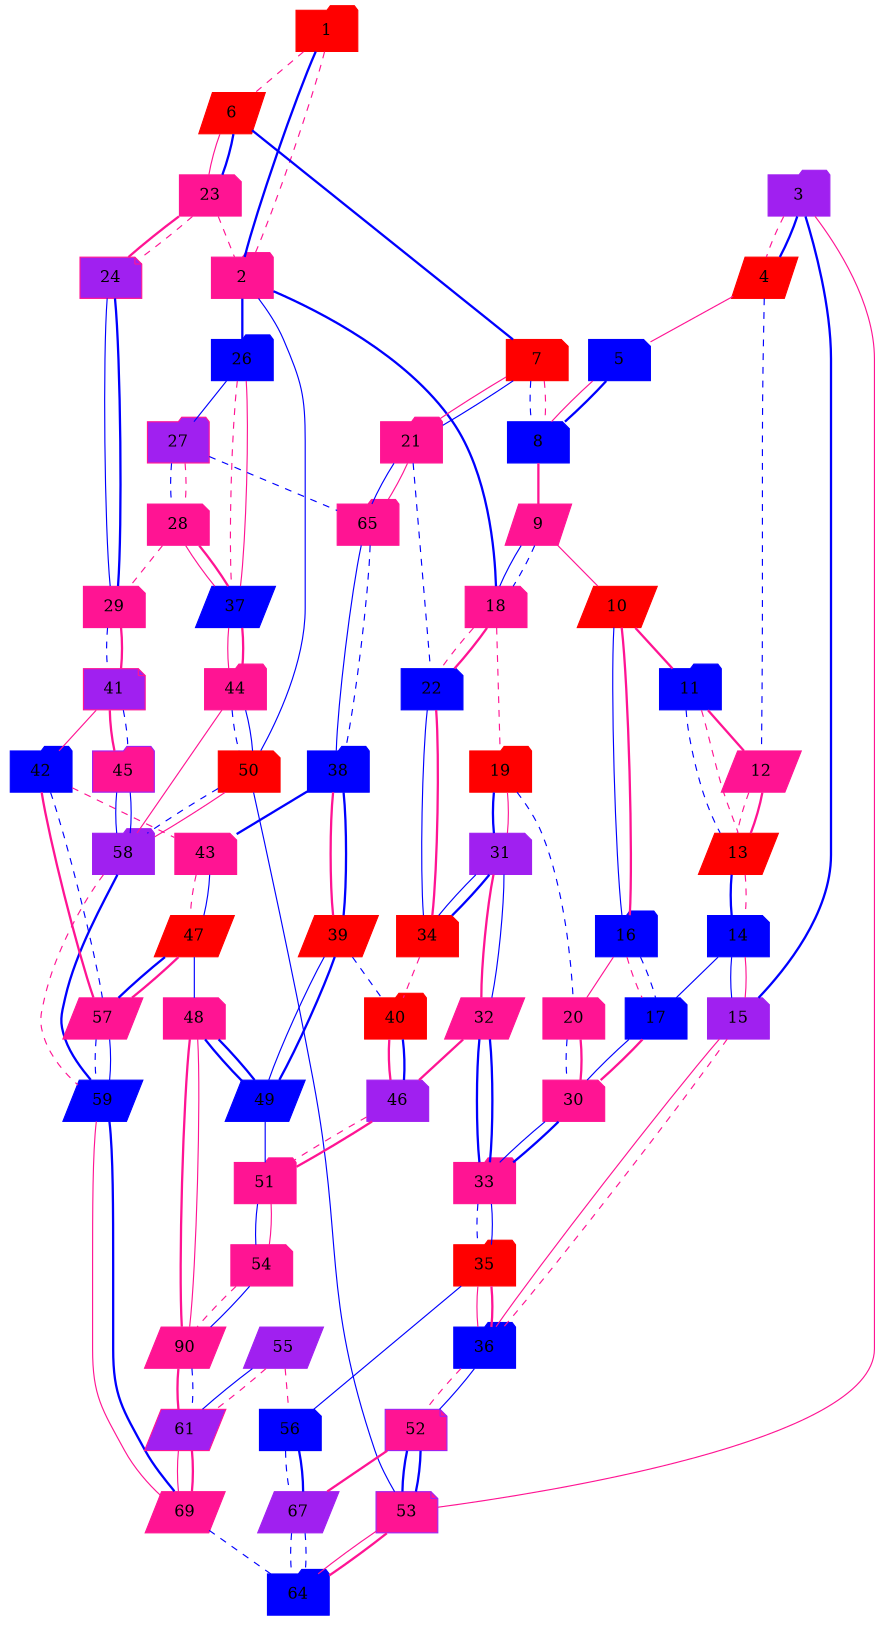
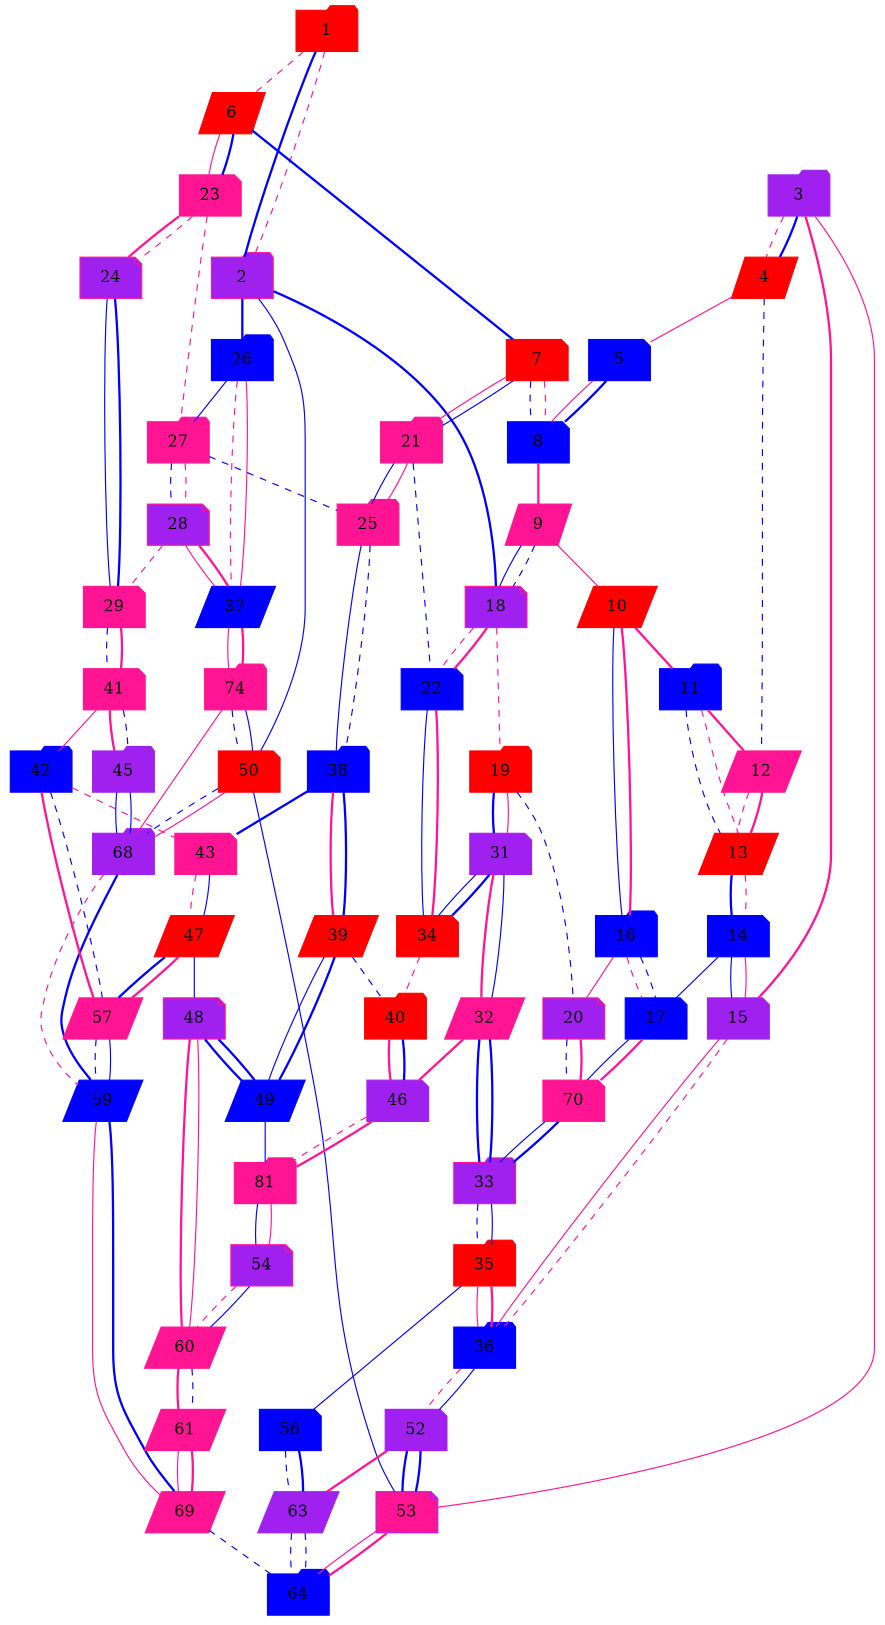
edge "23" -- "2": now "23" -- "27"
node "2": fillcolor deeppink -> purple
node "27": fillcolor purple -> deeppink
node "28": fillcolor deeppink -> purple
node "65": label "65" -> "25"
node "18": fillcolor deeppink -> purple
edge "3" -- "15": color blue -> deeppink
node "41": fillcolor purple -> deeppink
node "44": label "44" -> "74"
node "45": fillcolor deeppink -> purple
node "58": label "58" -> "68"
node "48": fillcolor deeppink -> purple
node "20": fillcolor deeppink -> purple
node "30": label "30" -> "70"
node "51": label "51" -> "81"
node "33": fillcolor deeppink -> purple
node "54": fillcolor deeppink -> purple
node "90": label "90" -> "60"
node "55": removed
node "61": fillcolor purple -> deeppink
node "52": fillcolor deeppink -> purple
node "67": label "67" -> "63"
